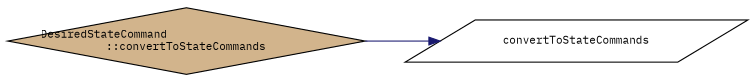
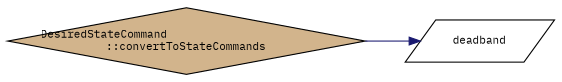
node "convertToStateCommands": label "convertToStateCommands" -> "deadband"
